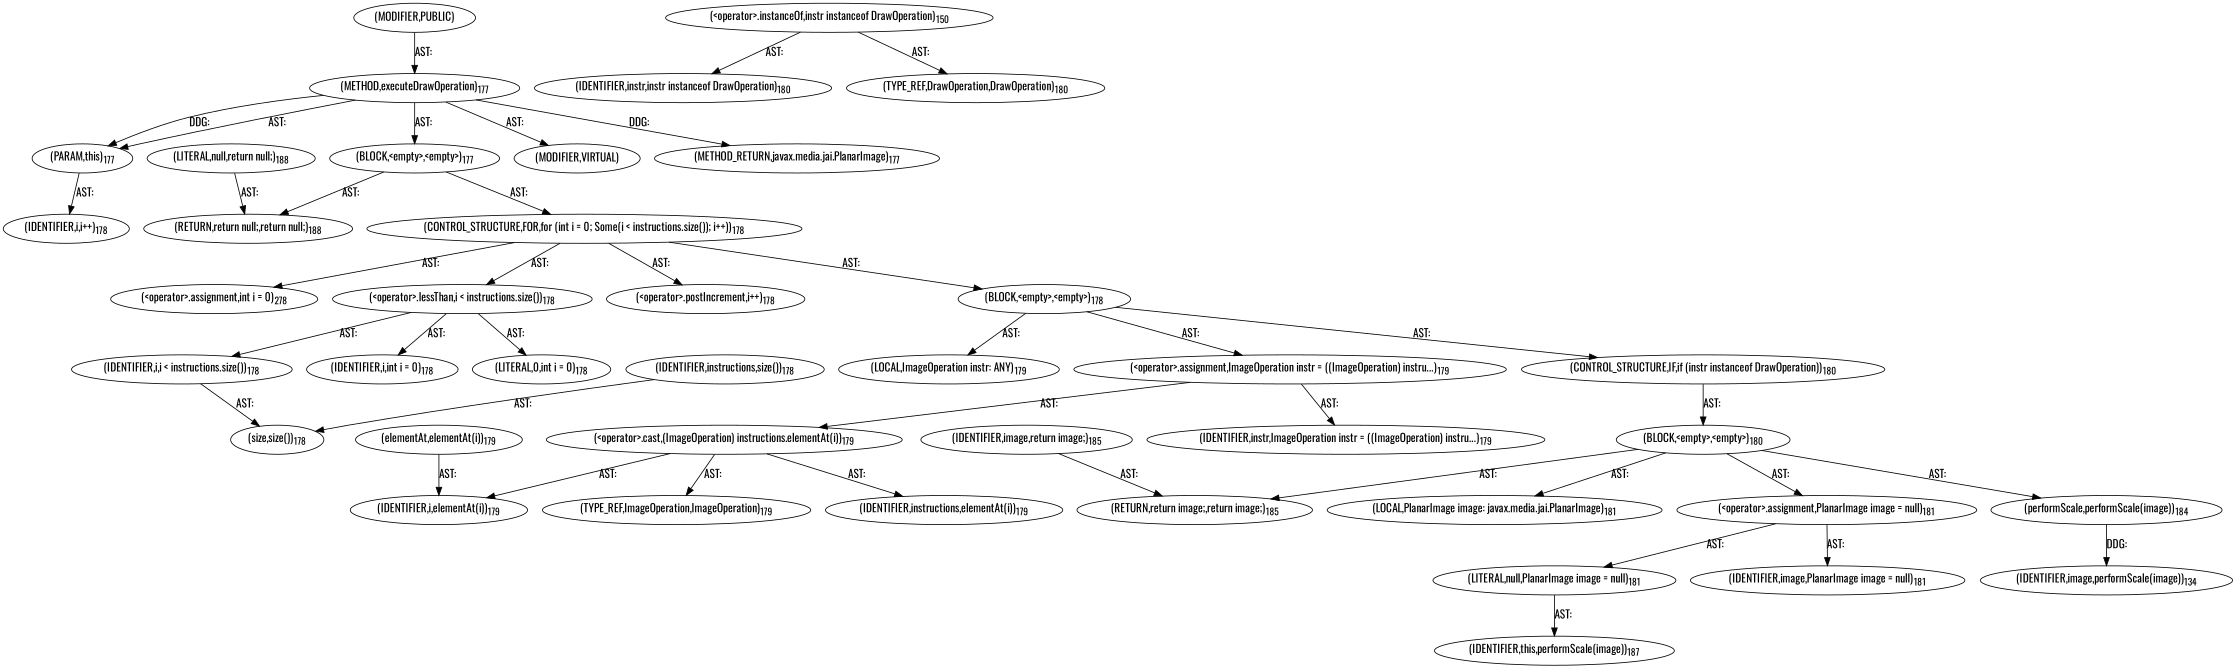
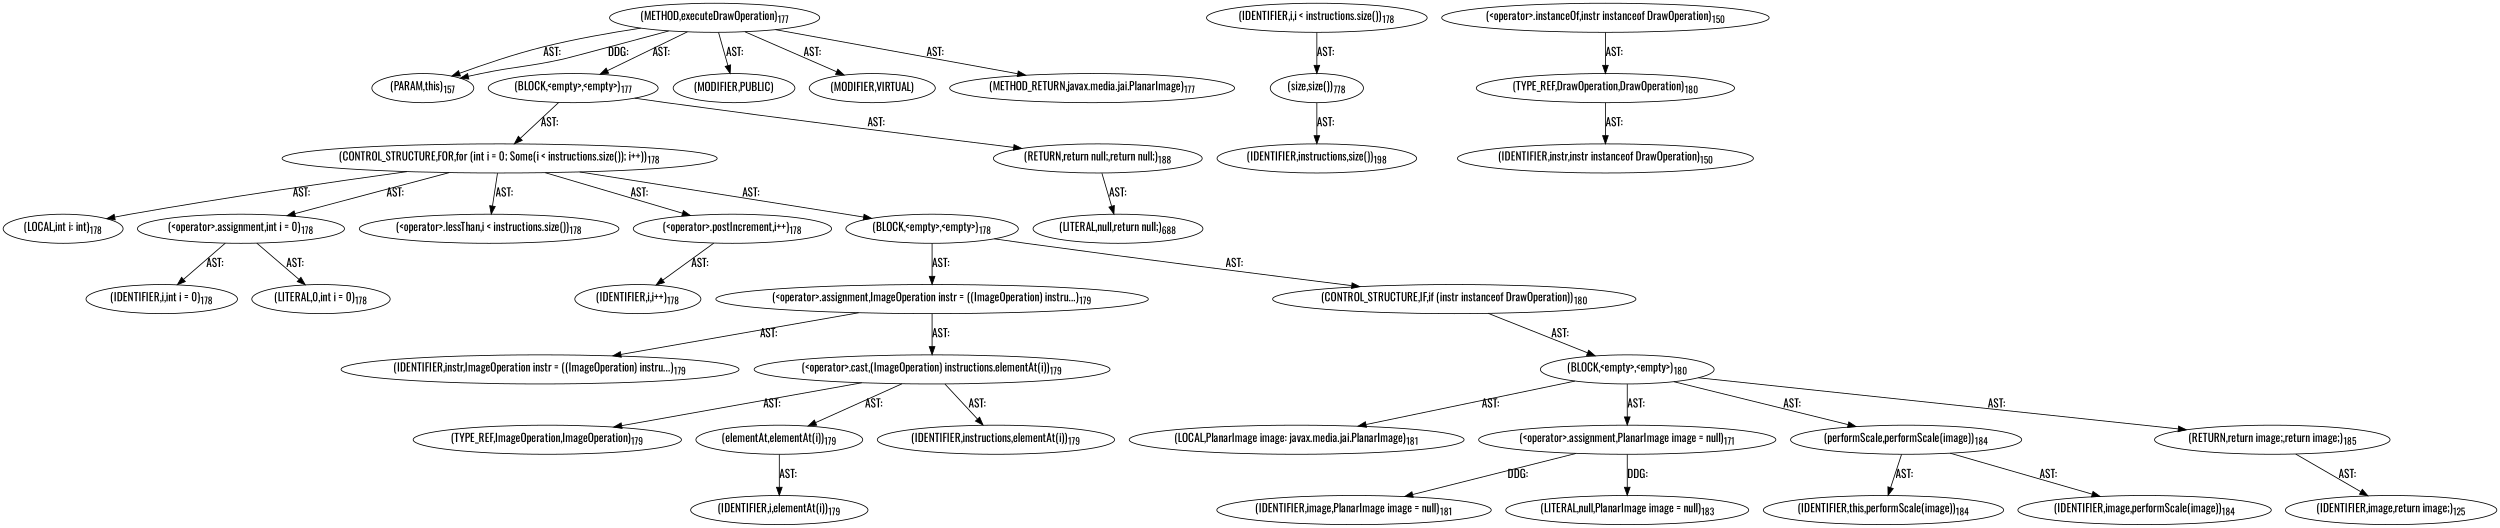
edge "(MODIFIER,PUBLIC)" -> "(METHOD,executeDrawOperation)": reversed
edge "(<operator>.instanceOf,instr instanceof DrawOperation)" -> "(IDENTIFIER,instr,instr instanceof DrawOperation)": now "(TYPE_REF,DrawOperation,DrawOperation)" -> "(IDENTIFIER,instr,instr instanceof DrawOperation)"
node "(IDENTIFIER,instr,instr instanceof DrawOperation)": text "180" -> "150"
edge "(METHOD,executeDrawOperation)" -> "(METHOD_RETURN,javax.media.jai.PlanarImage)": label "DDG: " -> "AST: "
node "(PARAM,this)": text "177" -> "157"
node "(LITERAL,null,return null;)": text "188" -> "688"
edge "(PARAM,this)" -> "(IDENTIFIER,i,i++)": now "(<operator>.postIncrement,i++)" -> "(IDENTIFIER,i,i++)"
edge "(LITERAL,null,return null;)" -> "(RETURN,return null;,return null;)": reversed
node "(LOCAL,int i: int)": added
node "(<operator>.assignment,int i = 0)": text "278" -> "178"
edge "(<operator>.lessThan,i < instructions.size())" -> "(IDENTIFIER,i,int i = 0)": now "(<operator>.assignment,int i = 0)" -> "(IDENTIFIER,i,int i = 0)"
edge "(<operator>.lessThan,i < instructions.size())" -> "(LITERAL,0,int i = 0)": now "(<operator>.assignment,int i = 0)" -> "(LITERAL,0,int i = 0)"
edge "(<operator>.lessThan,i < instructions.size())" -> "(IDENTIFIER,i,i < instructions.size())": removed, label "AST:"
node "(IDENTIFIER,instructions,size())": text "178" -> "198"
node "(LOCAL,ImageOperation instr: ANY)": removed
edge "(IDENTIFIER,instructions,size())" -> "(size,size())": reversed
node "(size,size())": text "178" -> "778"
node "(IDENTIFIER,image,return image;)": text "185" -> "125"
edge "(IDENTIFIER,image,return image;)" -> "(RETURN,return image;,return image;)": reversed
edge "(<operator>.cast,(ImageOperation) instructions.elementAt(i))" -> "(IDENTIFIER,i,elementAt(i))": now "(<operator>.cast,(ImageOperation) instructions.elementAt(i))" -> "(elementAt,elementAt(i))"
node "(<operator>.assignment,PlanarImage image = null)": text "181" -> "171"
edge "(<operator>.assignment,PlanarImage image = null)" -> "(LITERAL,null,PlanarImage image = null)": label "AST: " -> "DDG: "
edge "(<operator>.assignment,PlanarImage image = null)" -> "(IDENTIFIER,image,PlanarImage image = null)": label "AST: " -> "DDG: "
edge "(performScale,performScale(image))" -> "(IDENTIFIER,image,performScale(image))": label "DDG: " -> "AST: "
node "(LITERAL,null,PlanarImage image = null)": text "181" -> "183"
node "(IDENTIFIER,image,performScale(image))": text "134" -> "184"
edge "(LITERAL,null,PlanarImage image = null)" -> "(IDENTIFIER,this,performScale(image))": now "(performScale,performScale(image))" -> "(IDENTIFIER,this,performScale(image))"
node "(IDENTIFIER,this,performScale(image))": text "187" -> "184"
